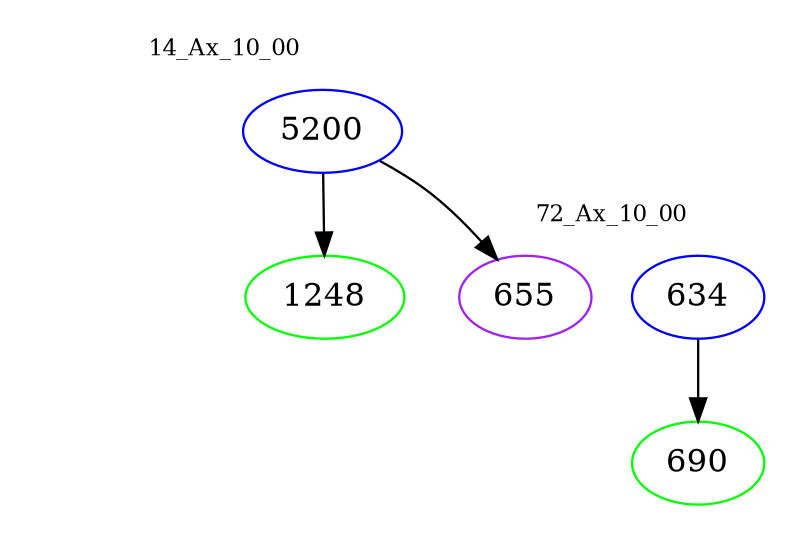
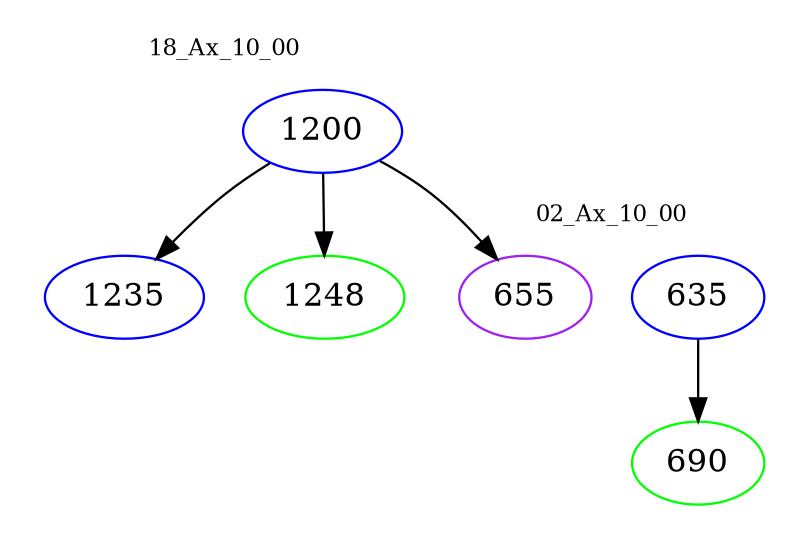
cluster "14_Ax_10_00": label "14_Ax_10_00" -> "18_Ax_10_00"
node "5200": label "5200" -> "1200"
cluster "72_Ax_10_00": label "72_Ax_10_00" -> "02_Ax_10_00"
node "1235": added
node "634": label "634" -> "635"
